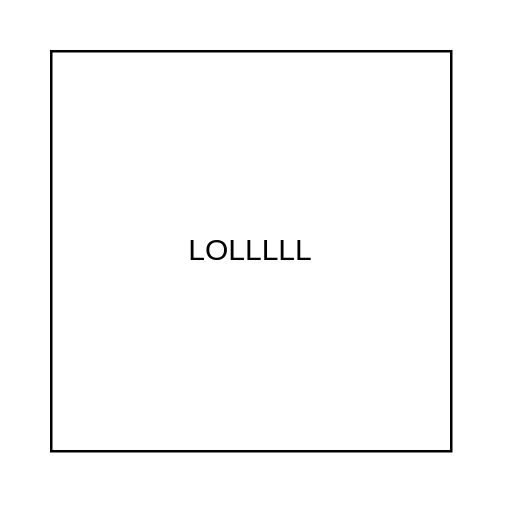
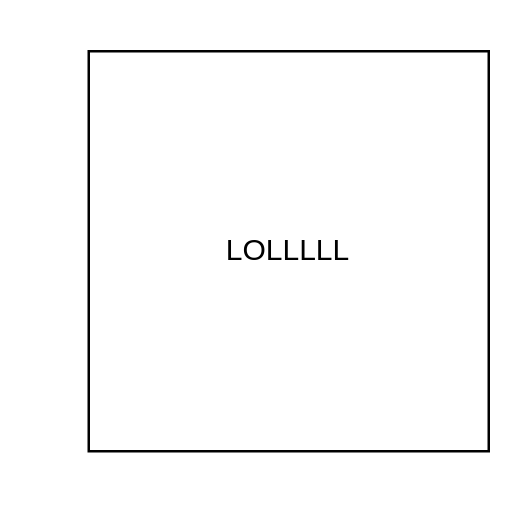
node "LOLLLLL": moved (251, 251) -> (289, 251)
